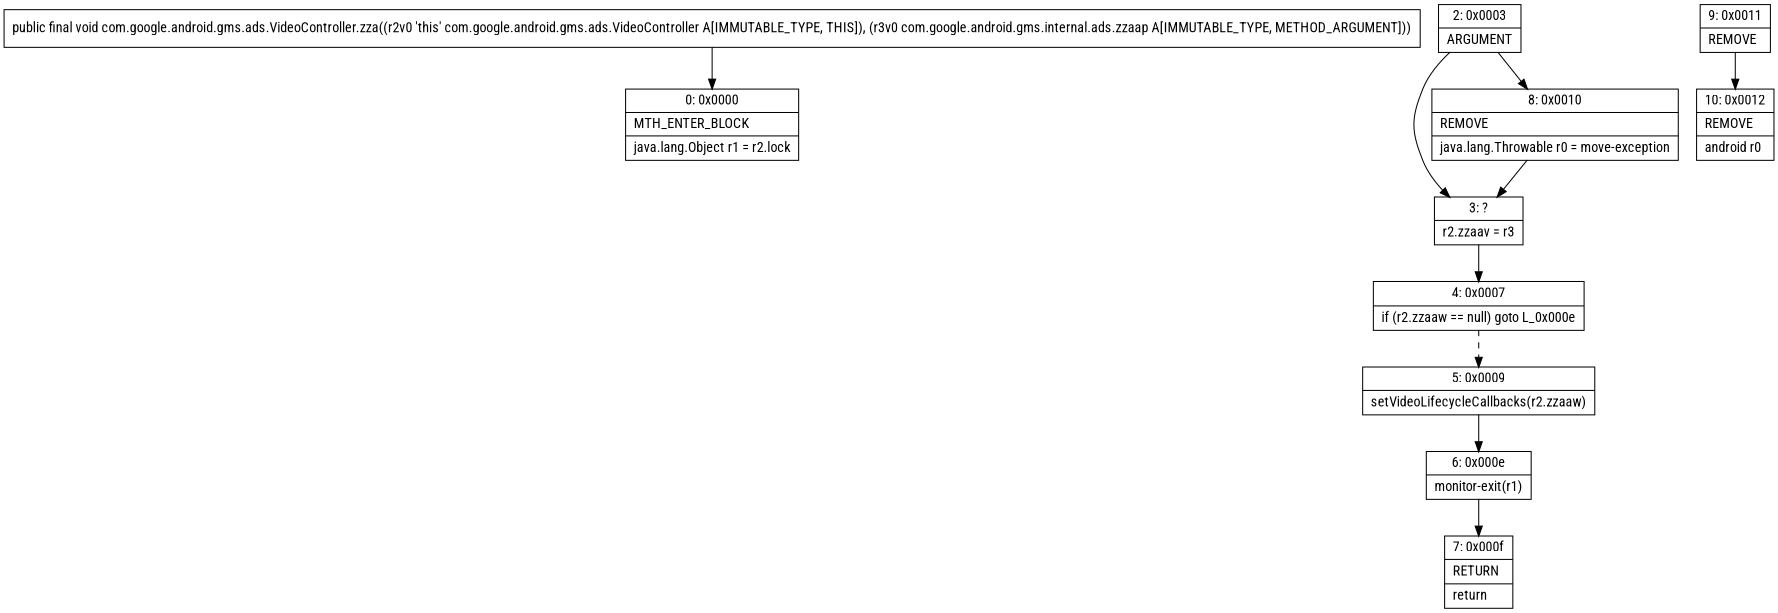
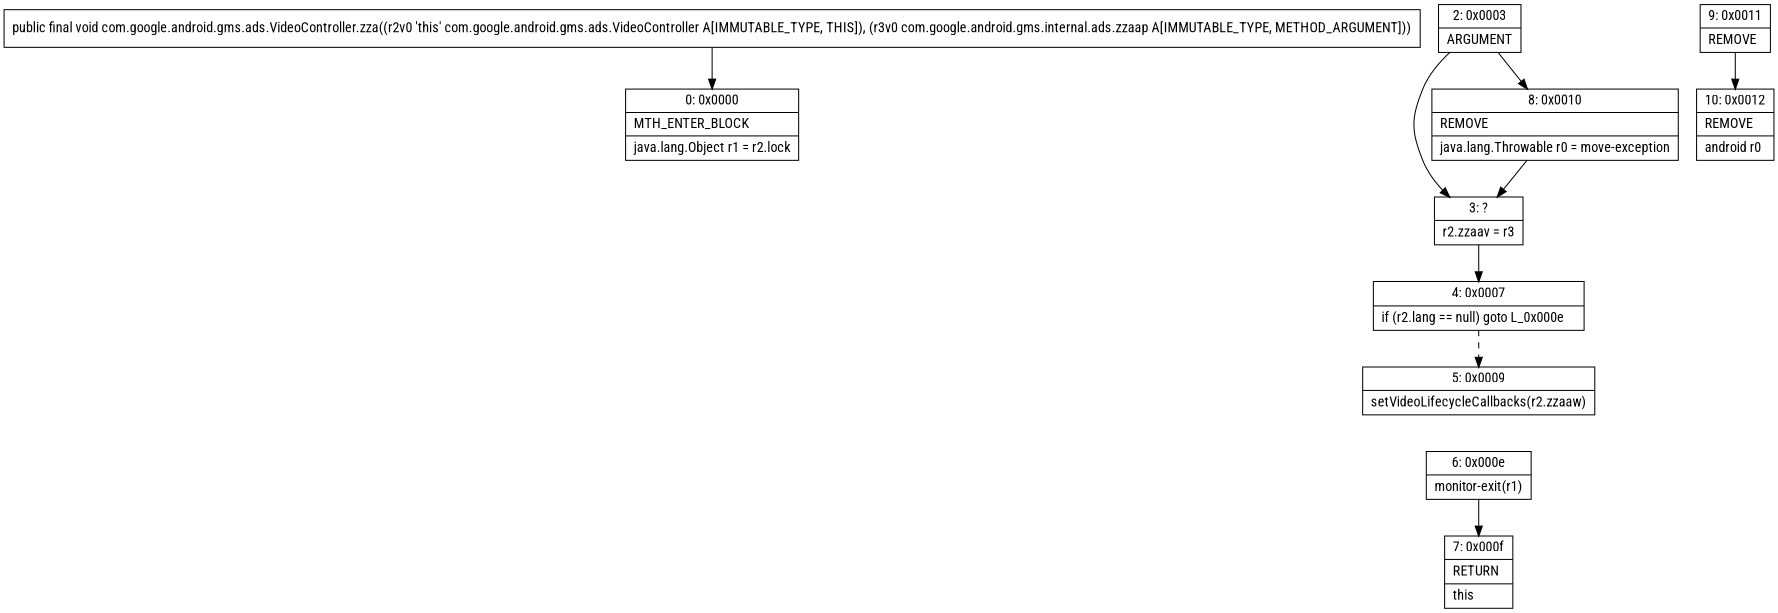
node "4: 0x0007": text "if (r2.zzaaw == null) goto L_0x000e" -> "if (r2.lang == null) goto L_0x000e"
edge "5: 0x0009" -> "6: 0x000e": removed
node "7: 0x000f": text "return" -> "this"
